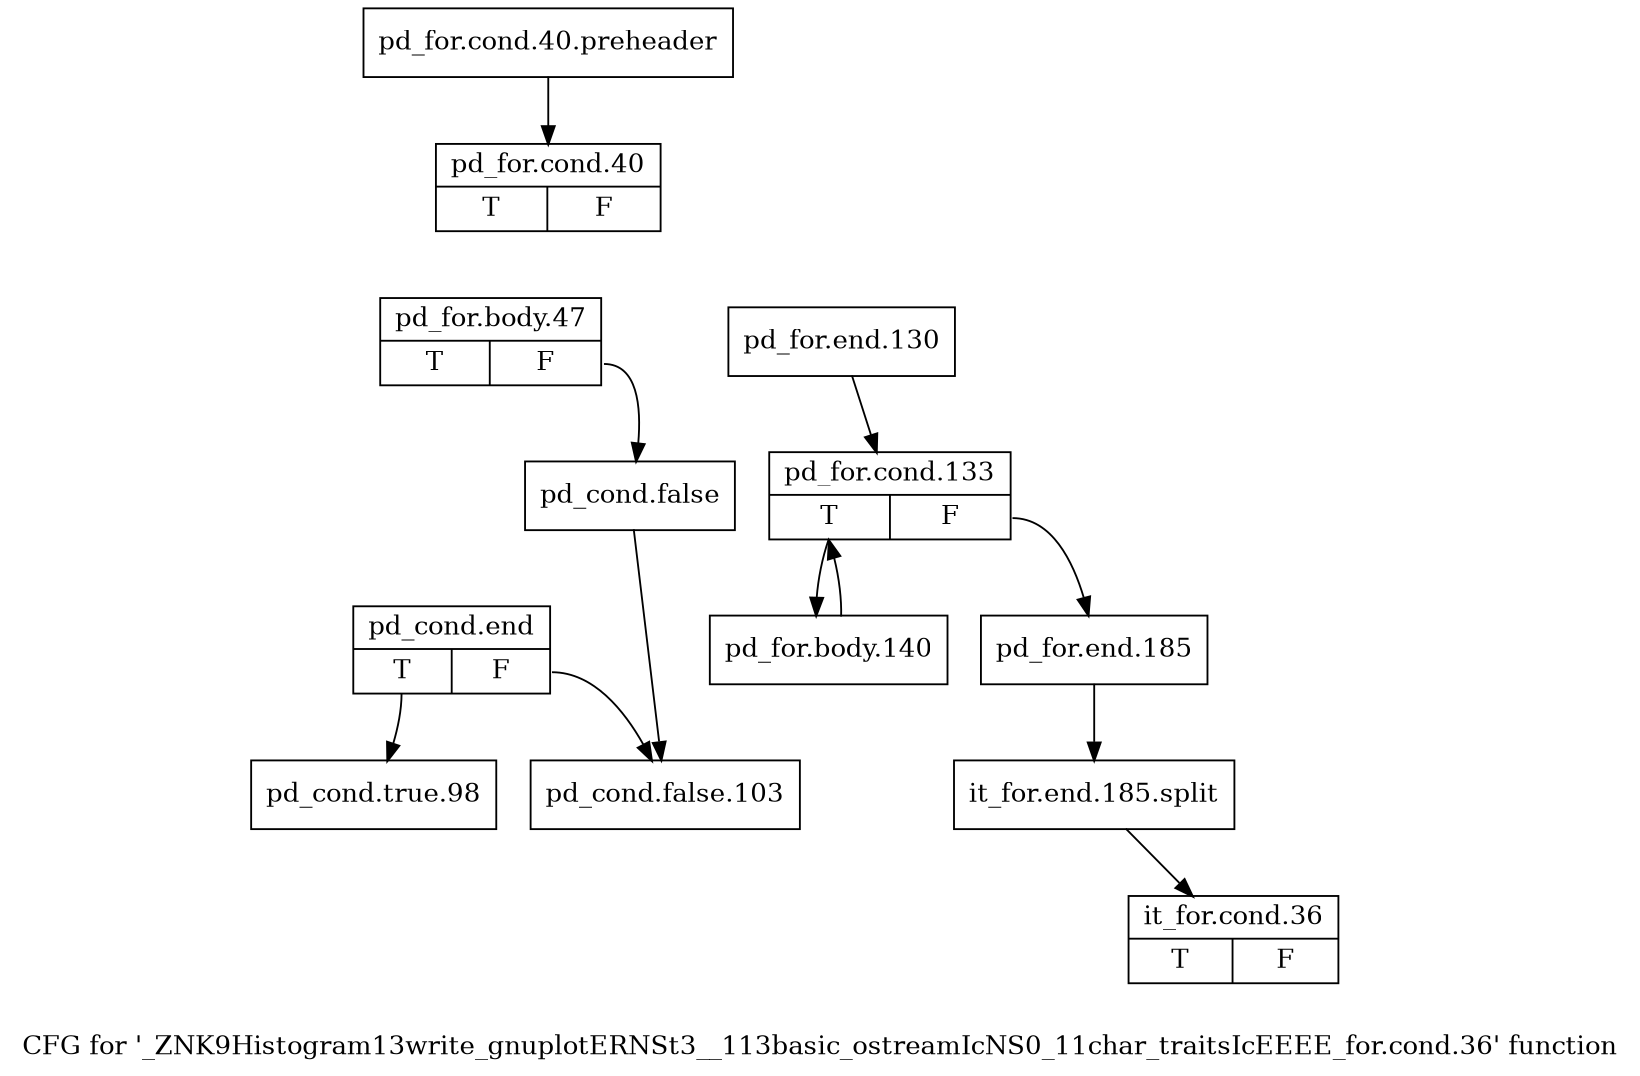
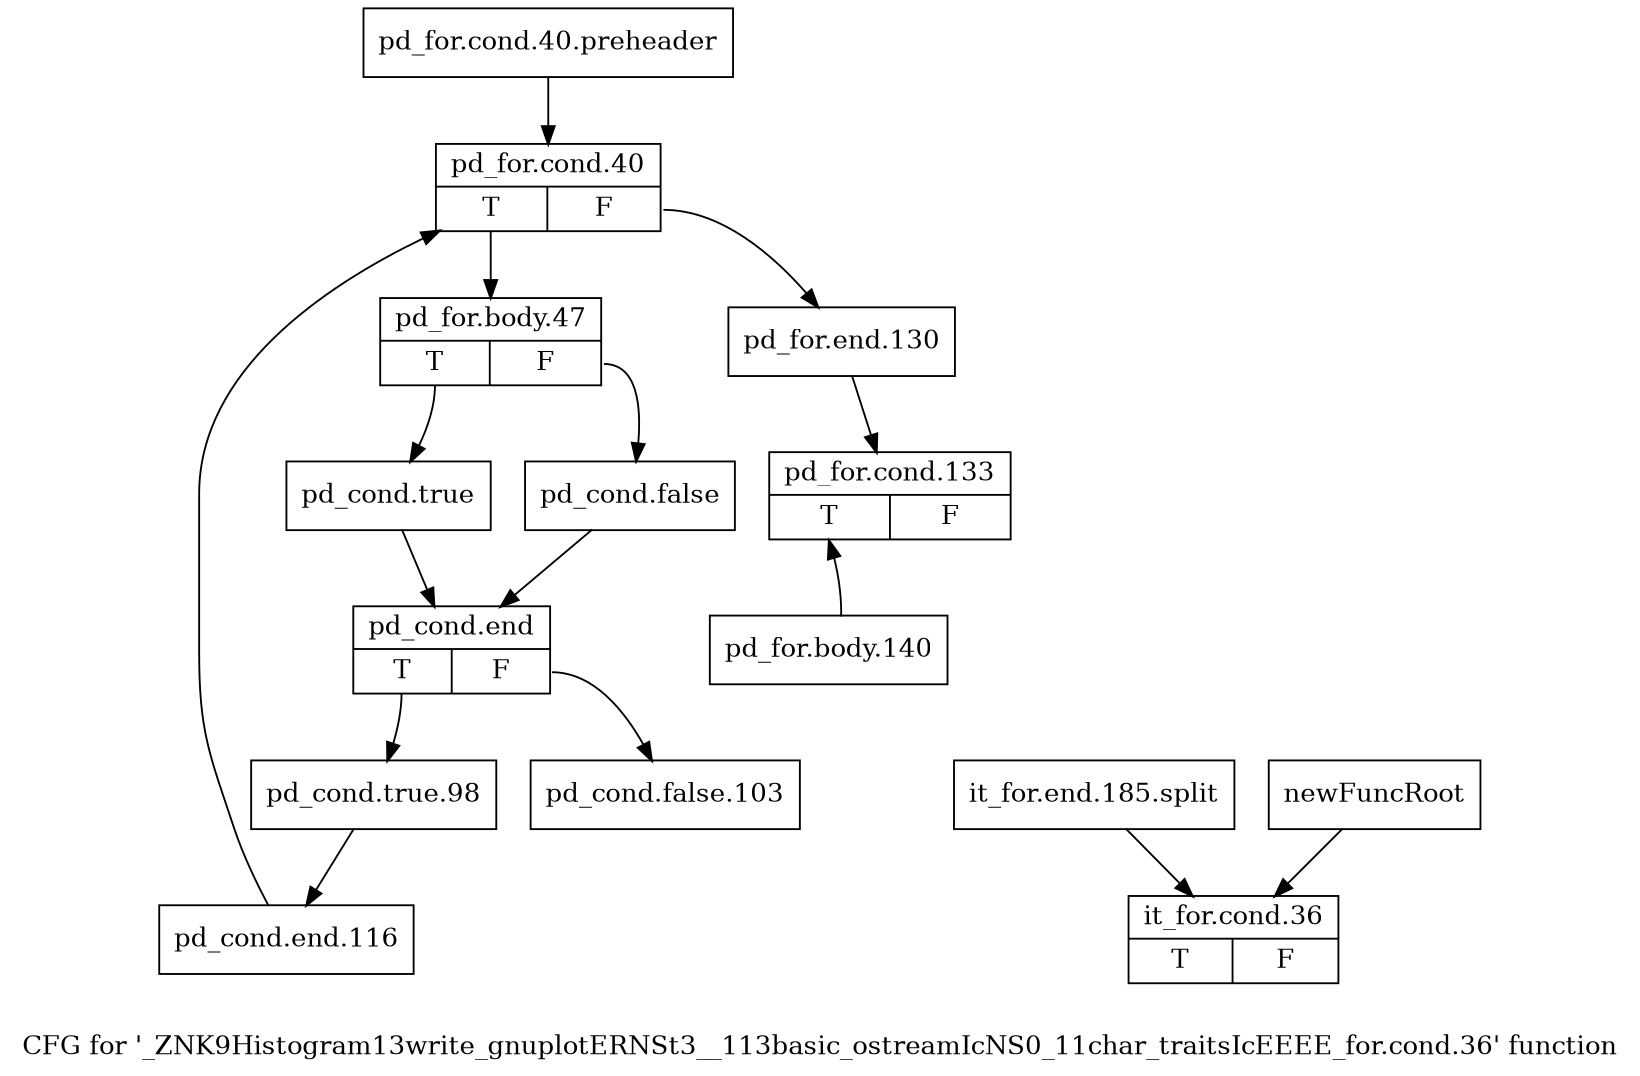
edge "pd_for.cond.40" -> "pd_for.end.130": added
edge "pd_for.cond.40" -> "pd_for.body.47": added
node "pd_cond.true": added
edge "pd_for.cond.133" -> "pd_for.body.140": removed
edge "pd_cond.false" -> "pd_cond.false.103": now "pd_cond.false" -> "pd_cond.end"
node "pd_for.end.185": removed
node "newFuncRoot": added
node "pd_cond.end.116": added
